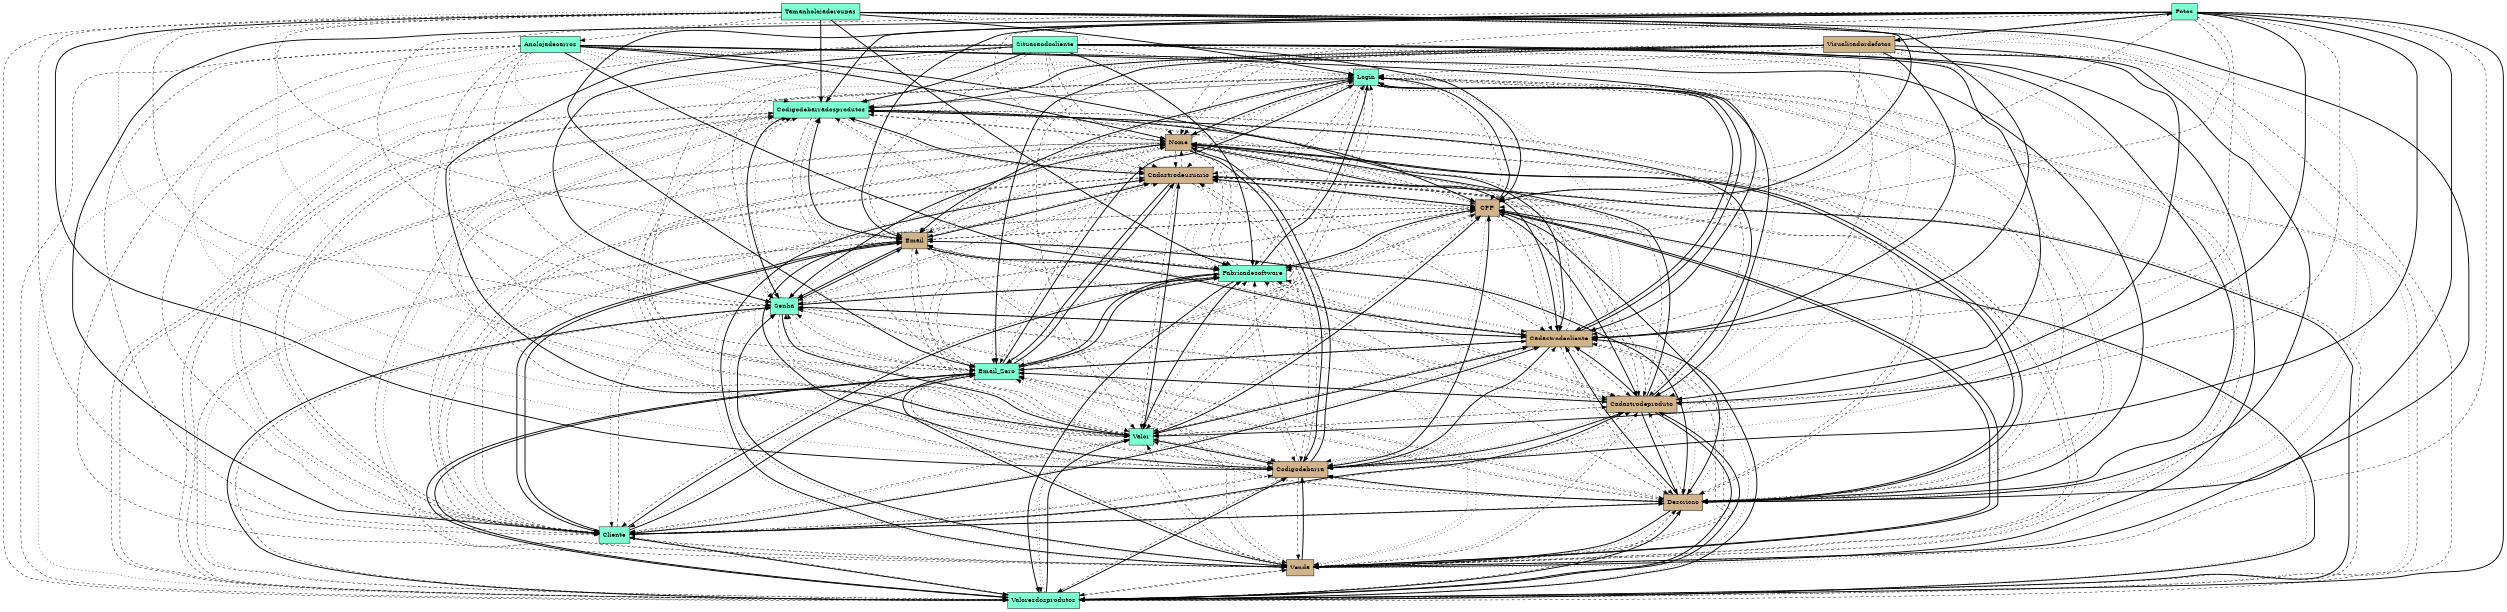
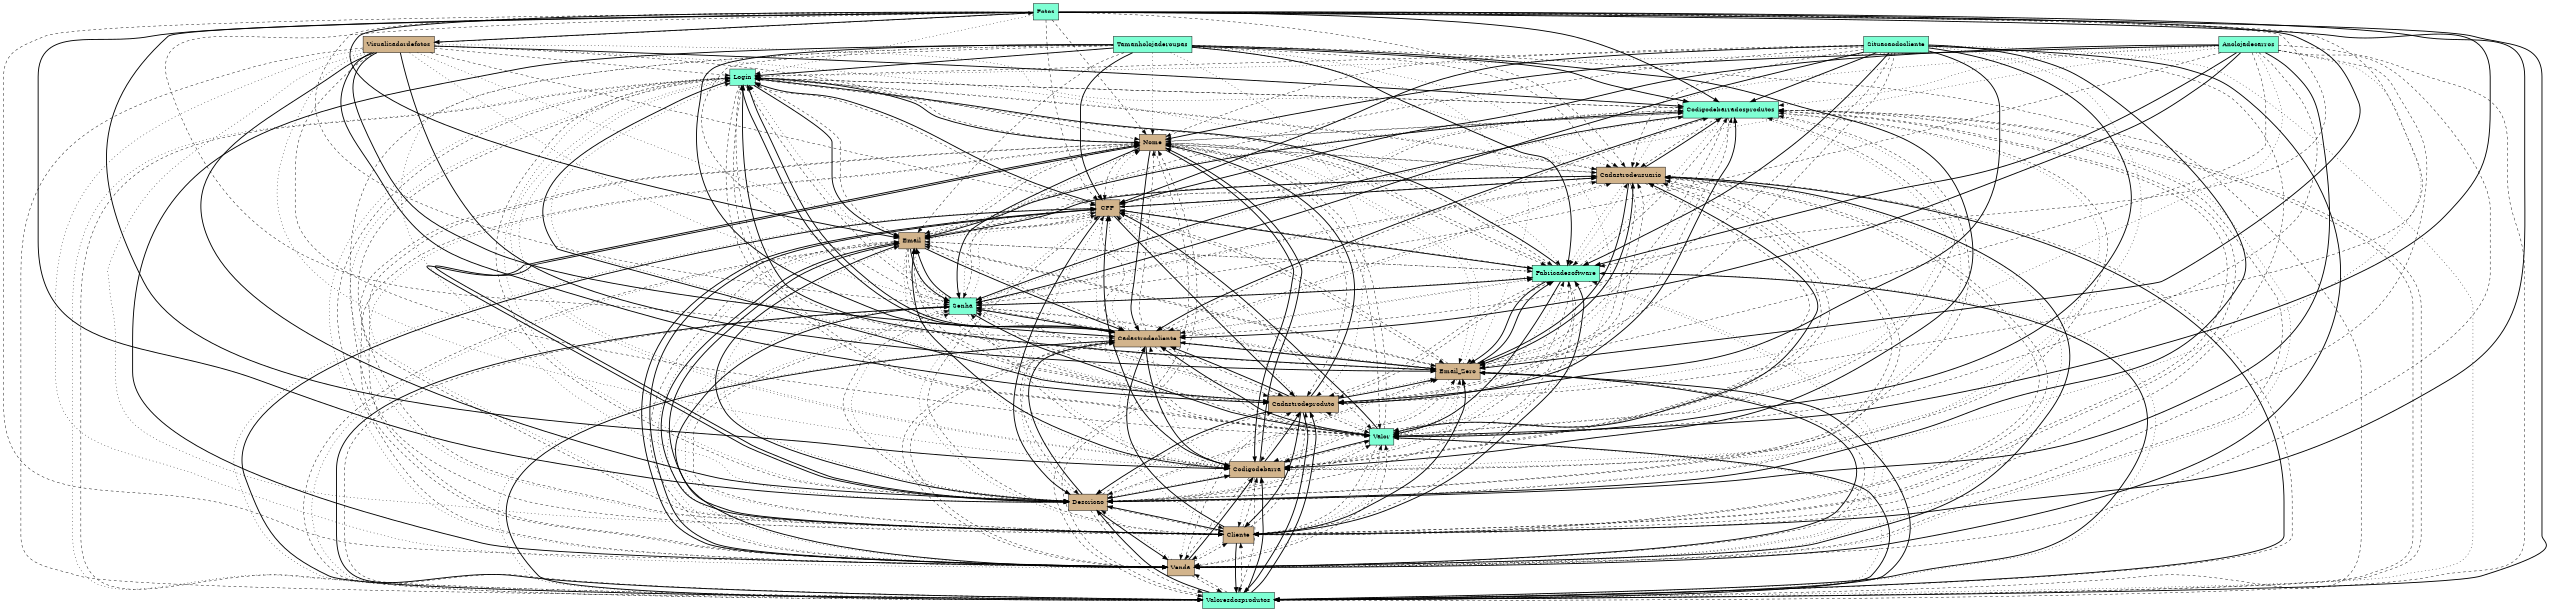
edge "Tamanholojaderoupas" -> "Anolojadecarros": now "Tamanholojaderoupas" -> "Cadastrodeusuario"
node "Email_Zero": fillcolor aquamarine -> tan
edge "Email_Zero" -> "Valoresdosprodutos": removed
node "Cliente": fillcolor aquamarine -> tan
